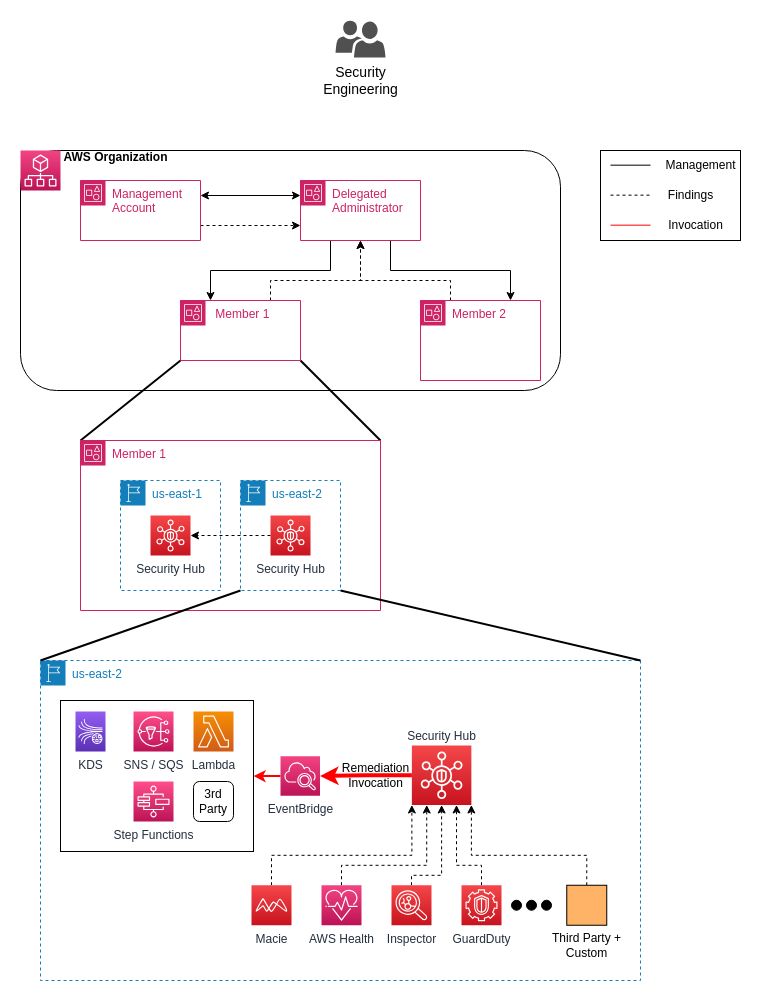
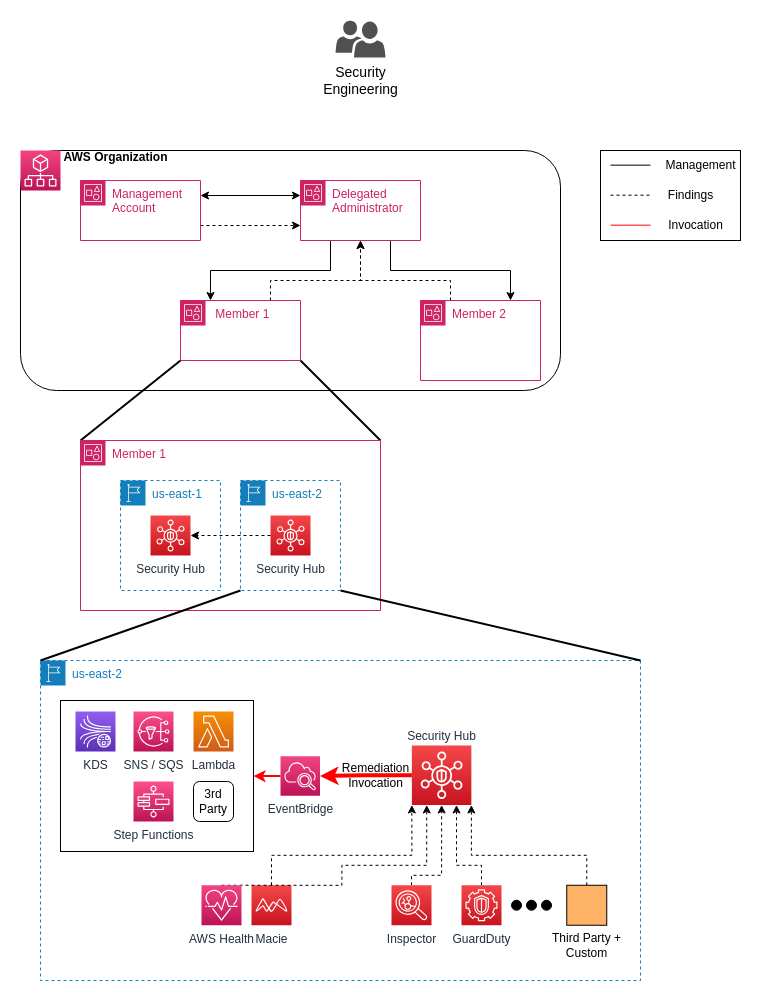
node "KDS": size 30x40 -> 40x40
node "AWS Health": moved (342, 905) -> (222, 905)
